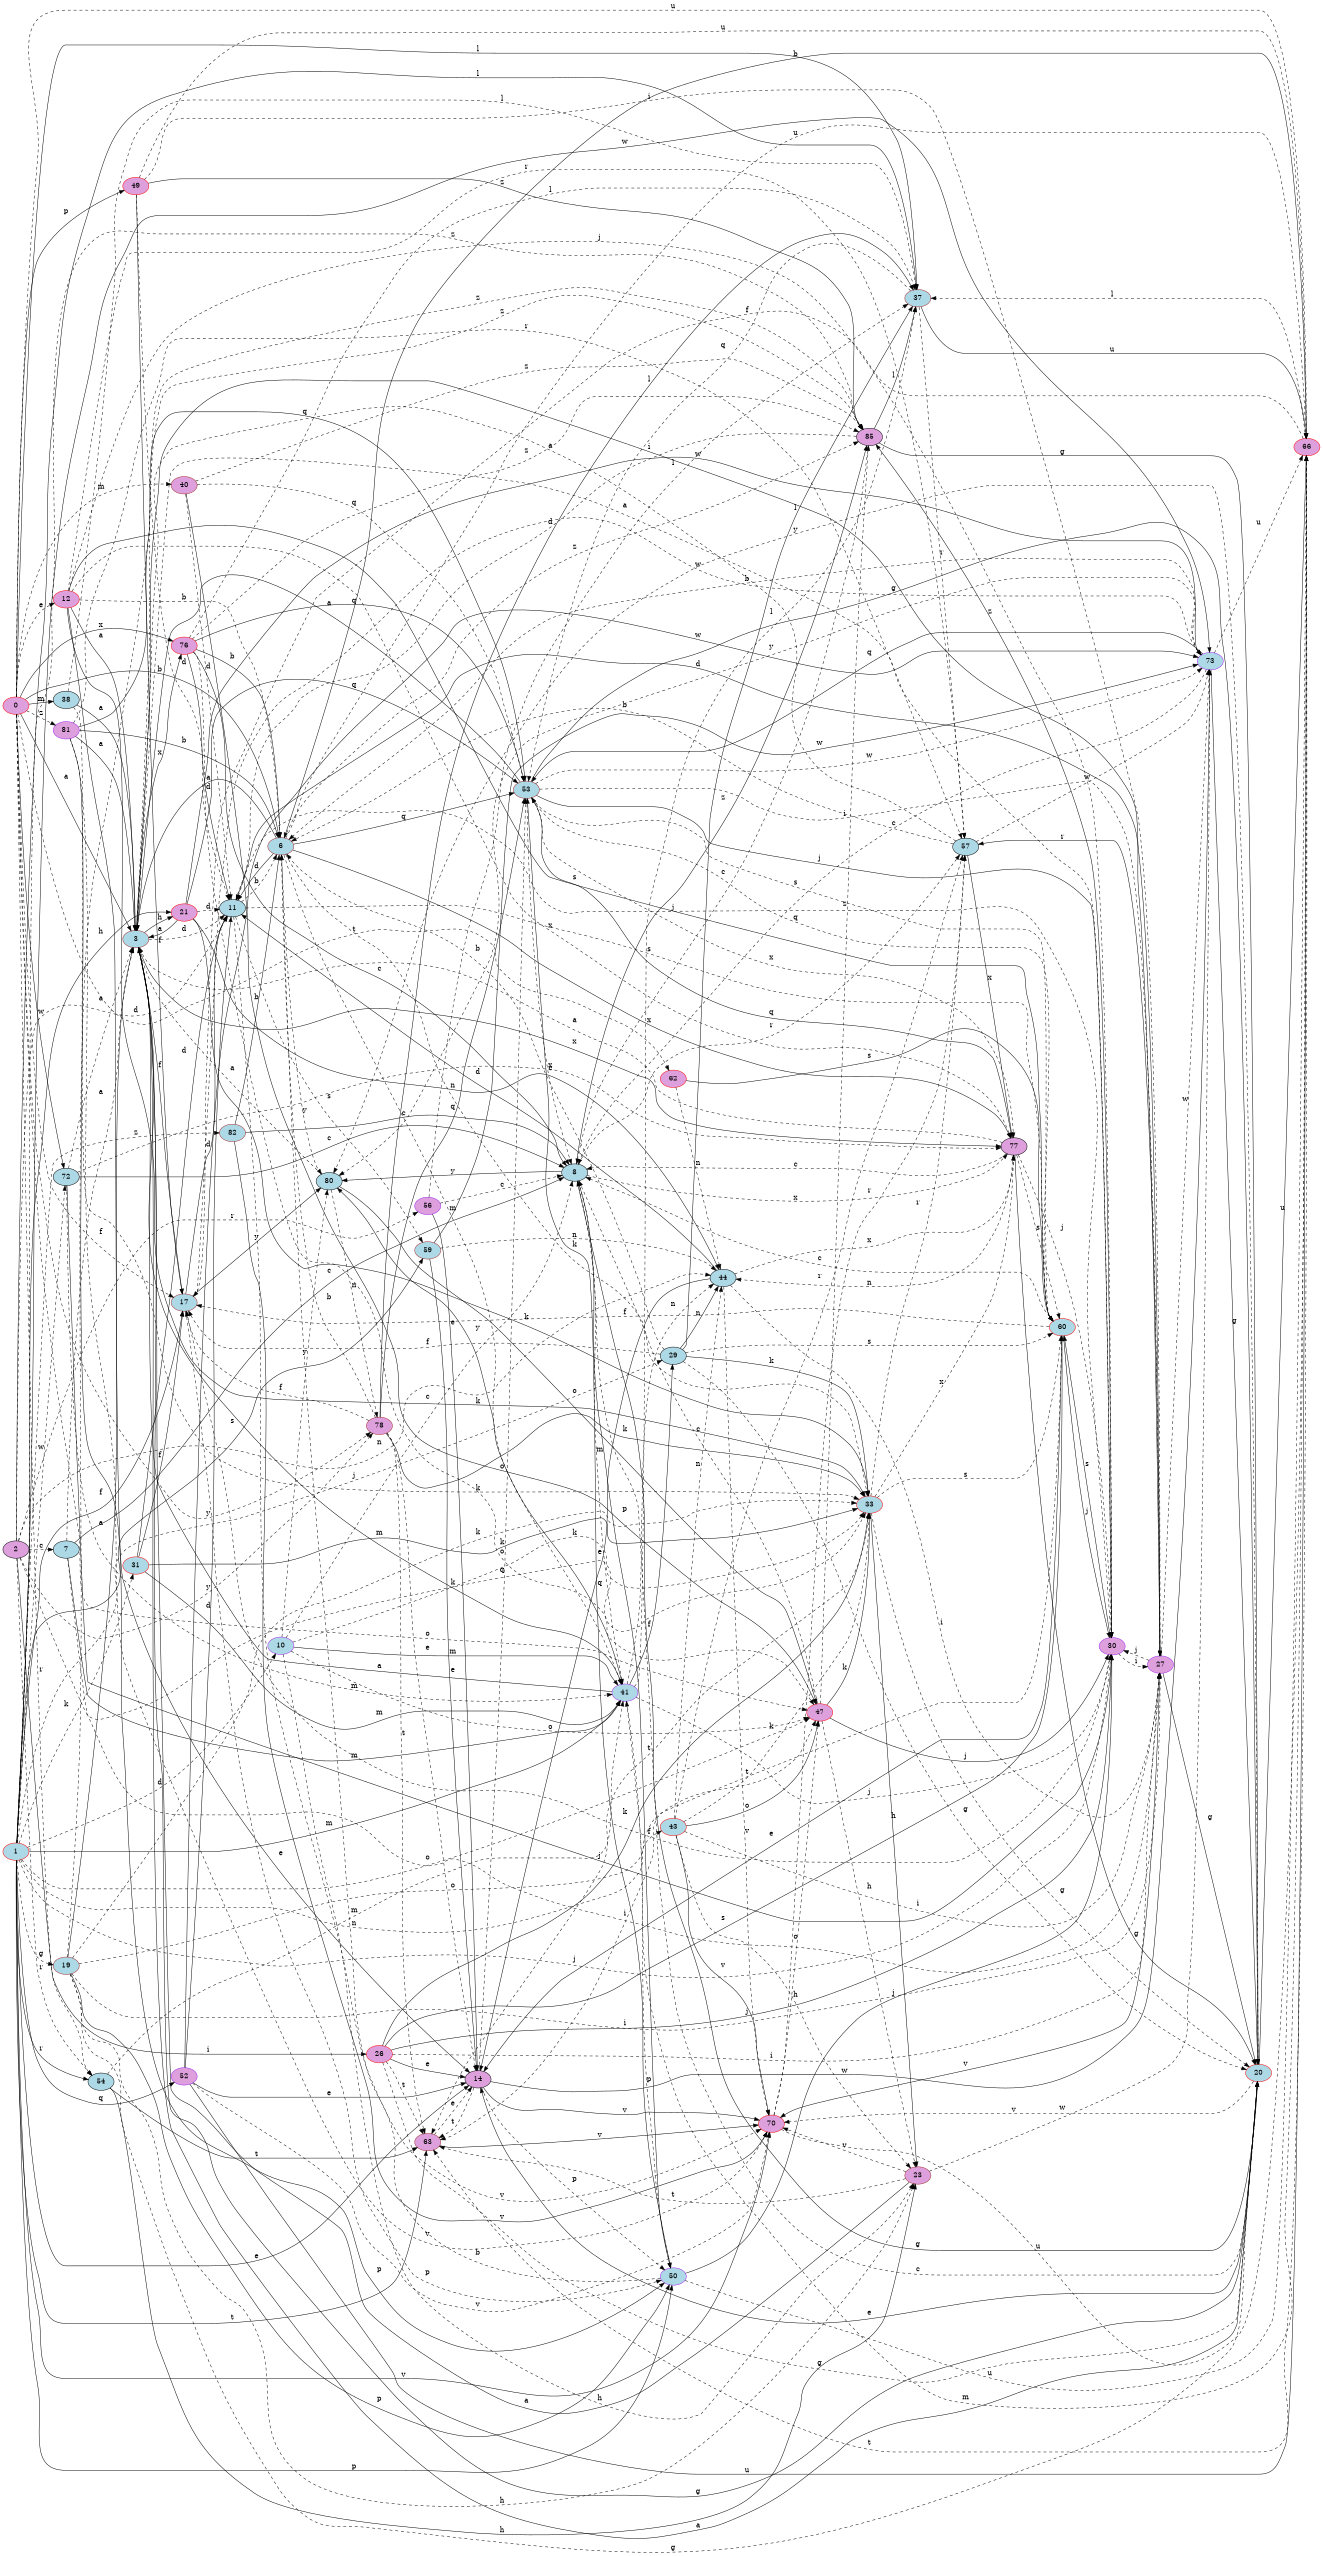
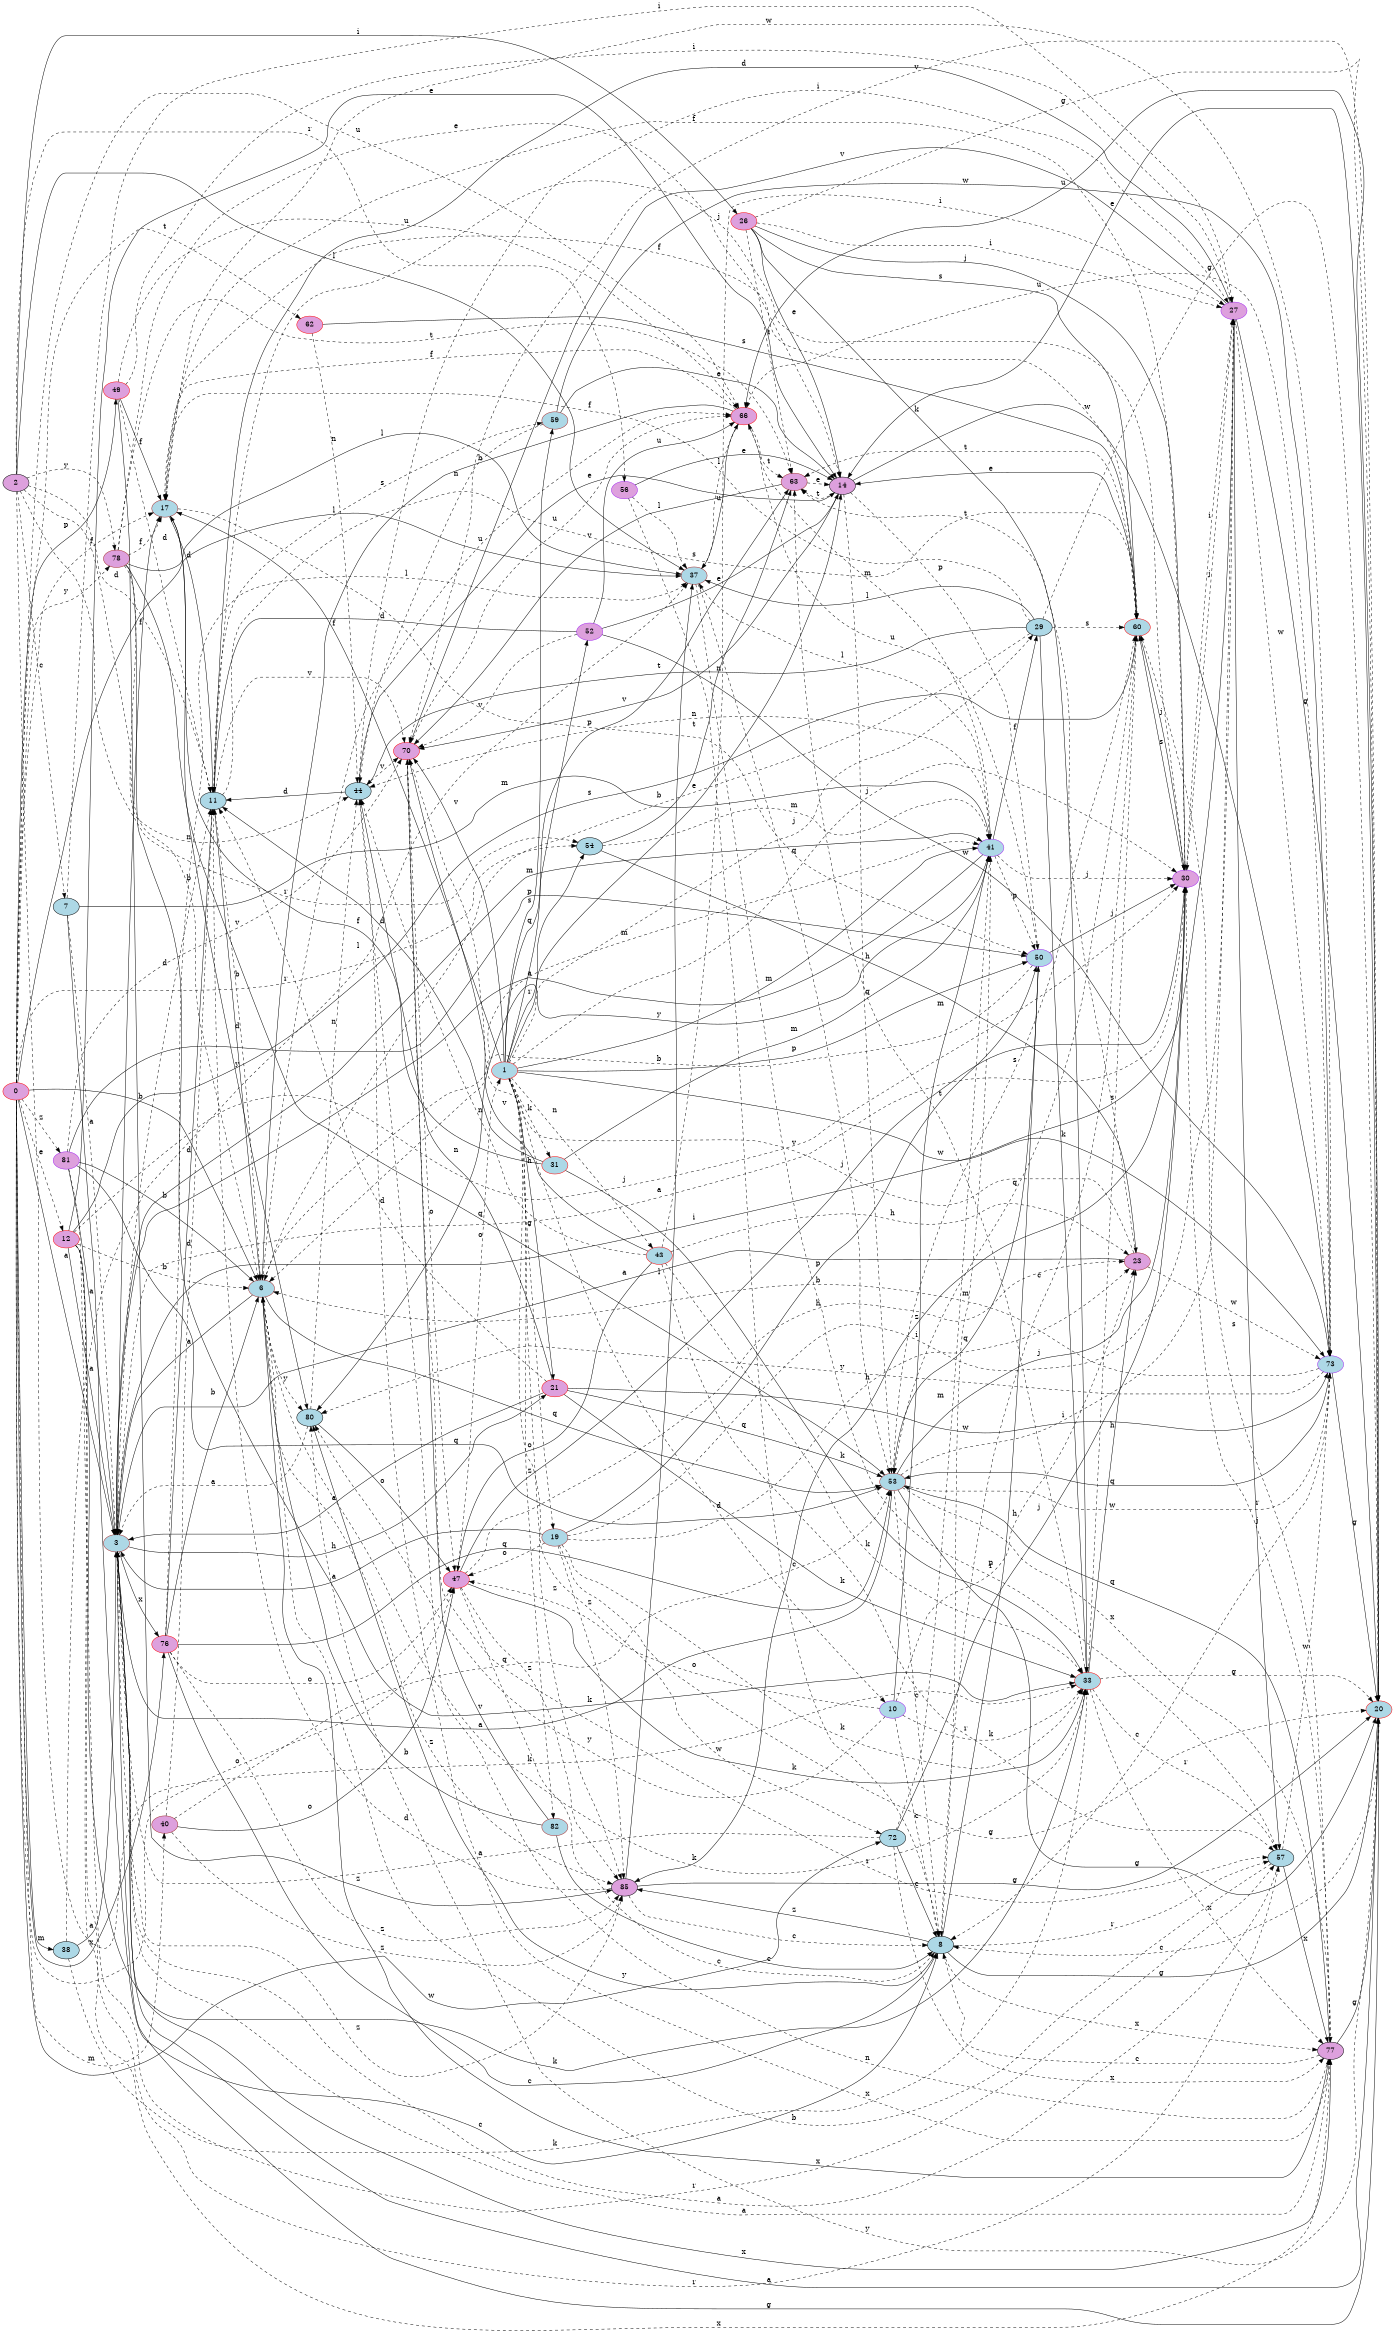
edge "80" -> "78": now "80" -> "44"
edge "1" -> "47": reversed
